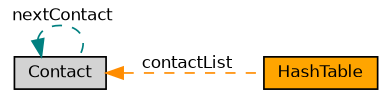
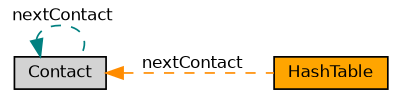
edge "HashTable" -> "Contact": label " contactList" -> " nextContact"
